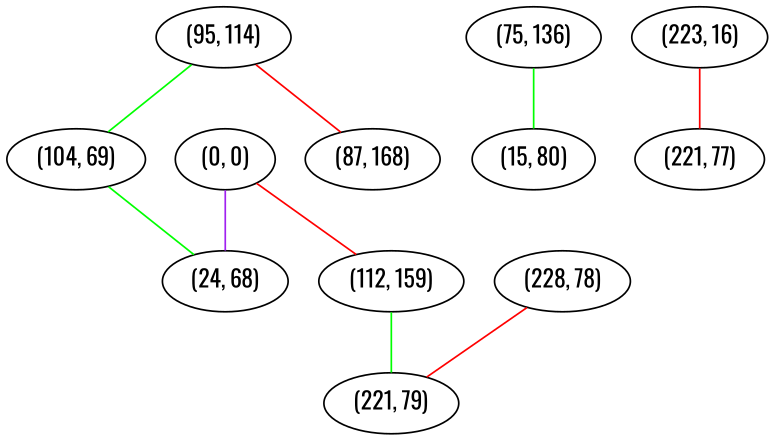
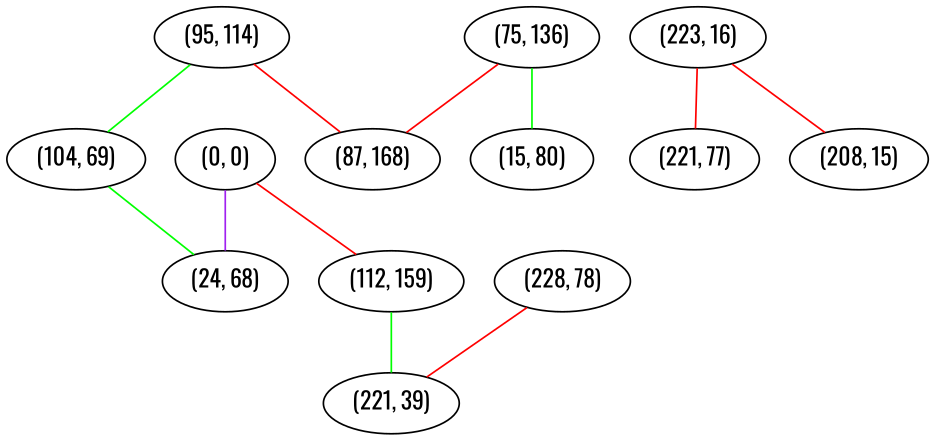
edge "(75, 136)" -- "(87, 168)": added
node "(208, 15)": added
node "(221, 79)": label "(221, 79)" -> "(221, 39)"
